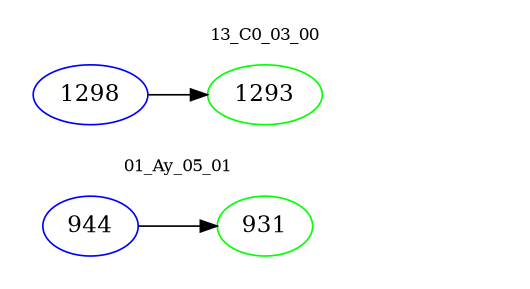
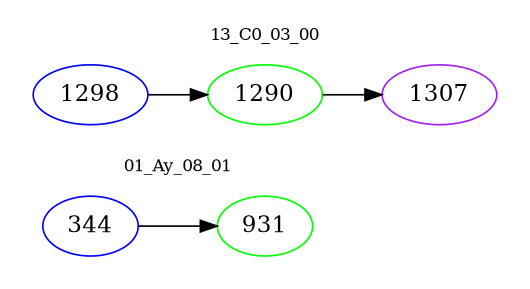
node "1293": label "1293" -> "1290"
node "1307": added
cluster "01_Ay_05_01": label "01_Ay_05_01" -> "01_Ay_08_01"
node "944": label "944" -> "344"
